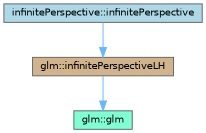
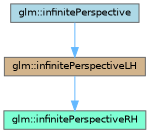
node "infinitePerspective::infinitePerspective": label "infinitePerspective::infinitePerspective" -> "glm::infinitePerspective"
node "glm::glm": label "glm::glm" -> "glm::infinitePerspectiveRH"
